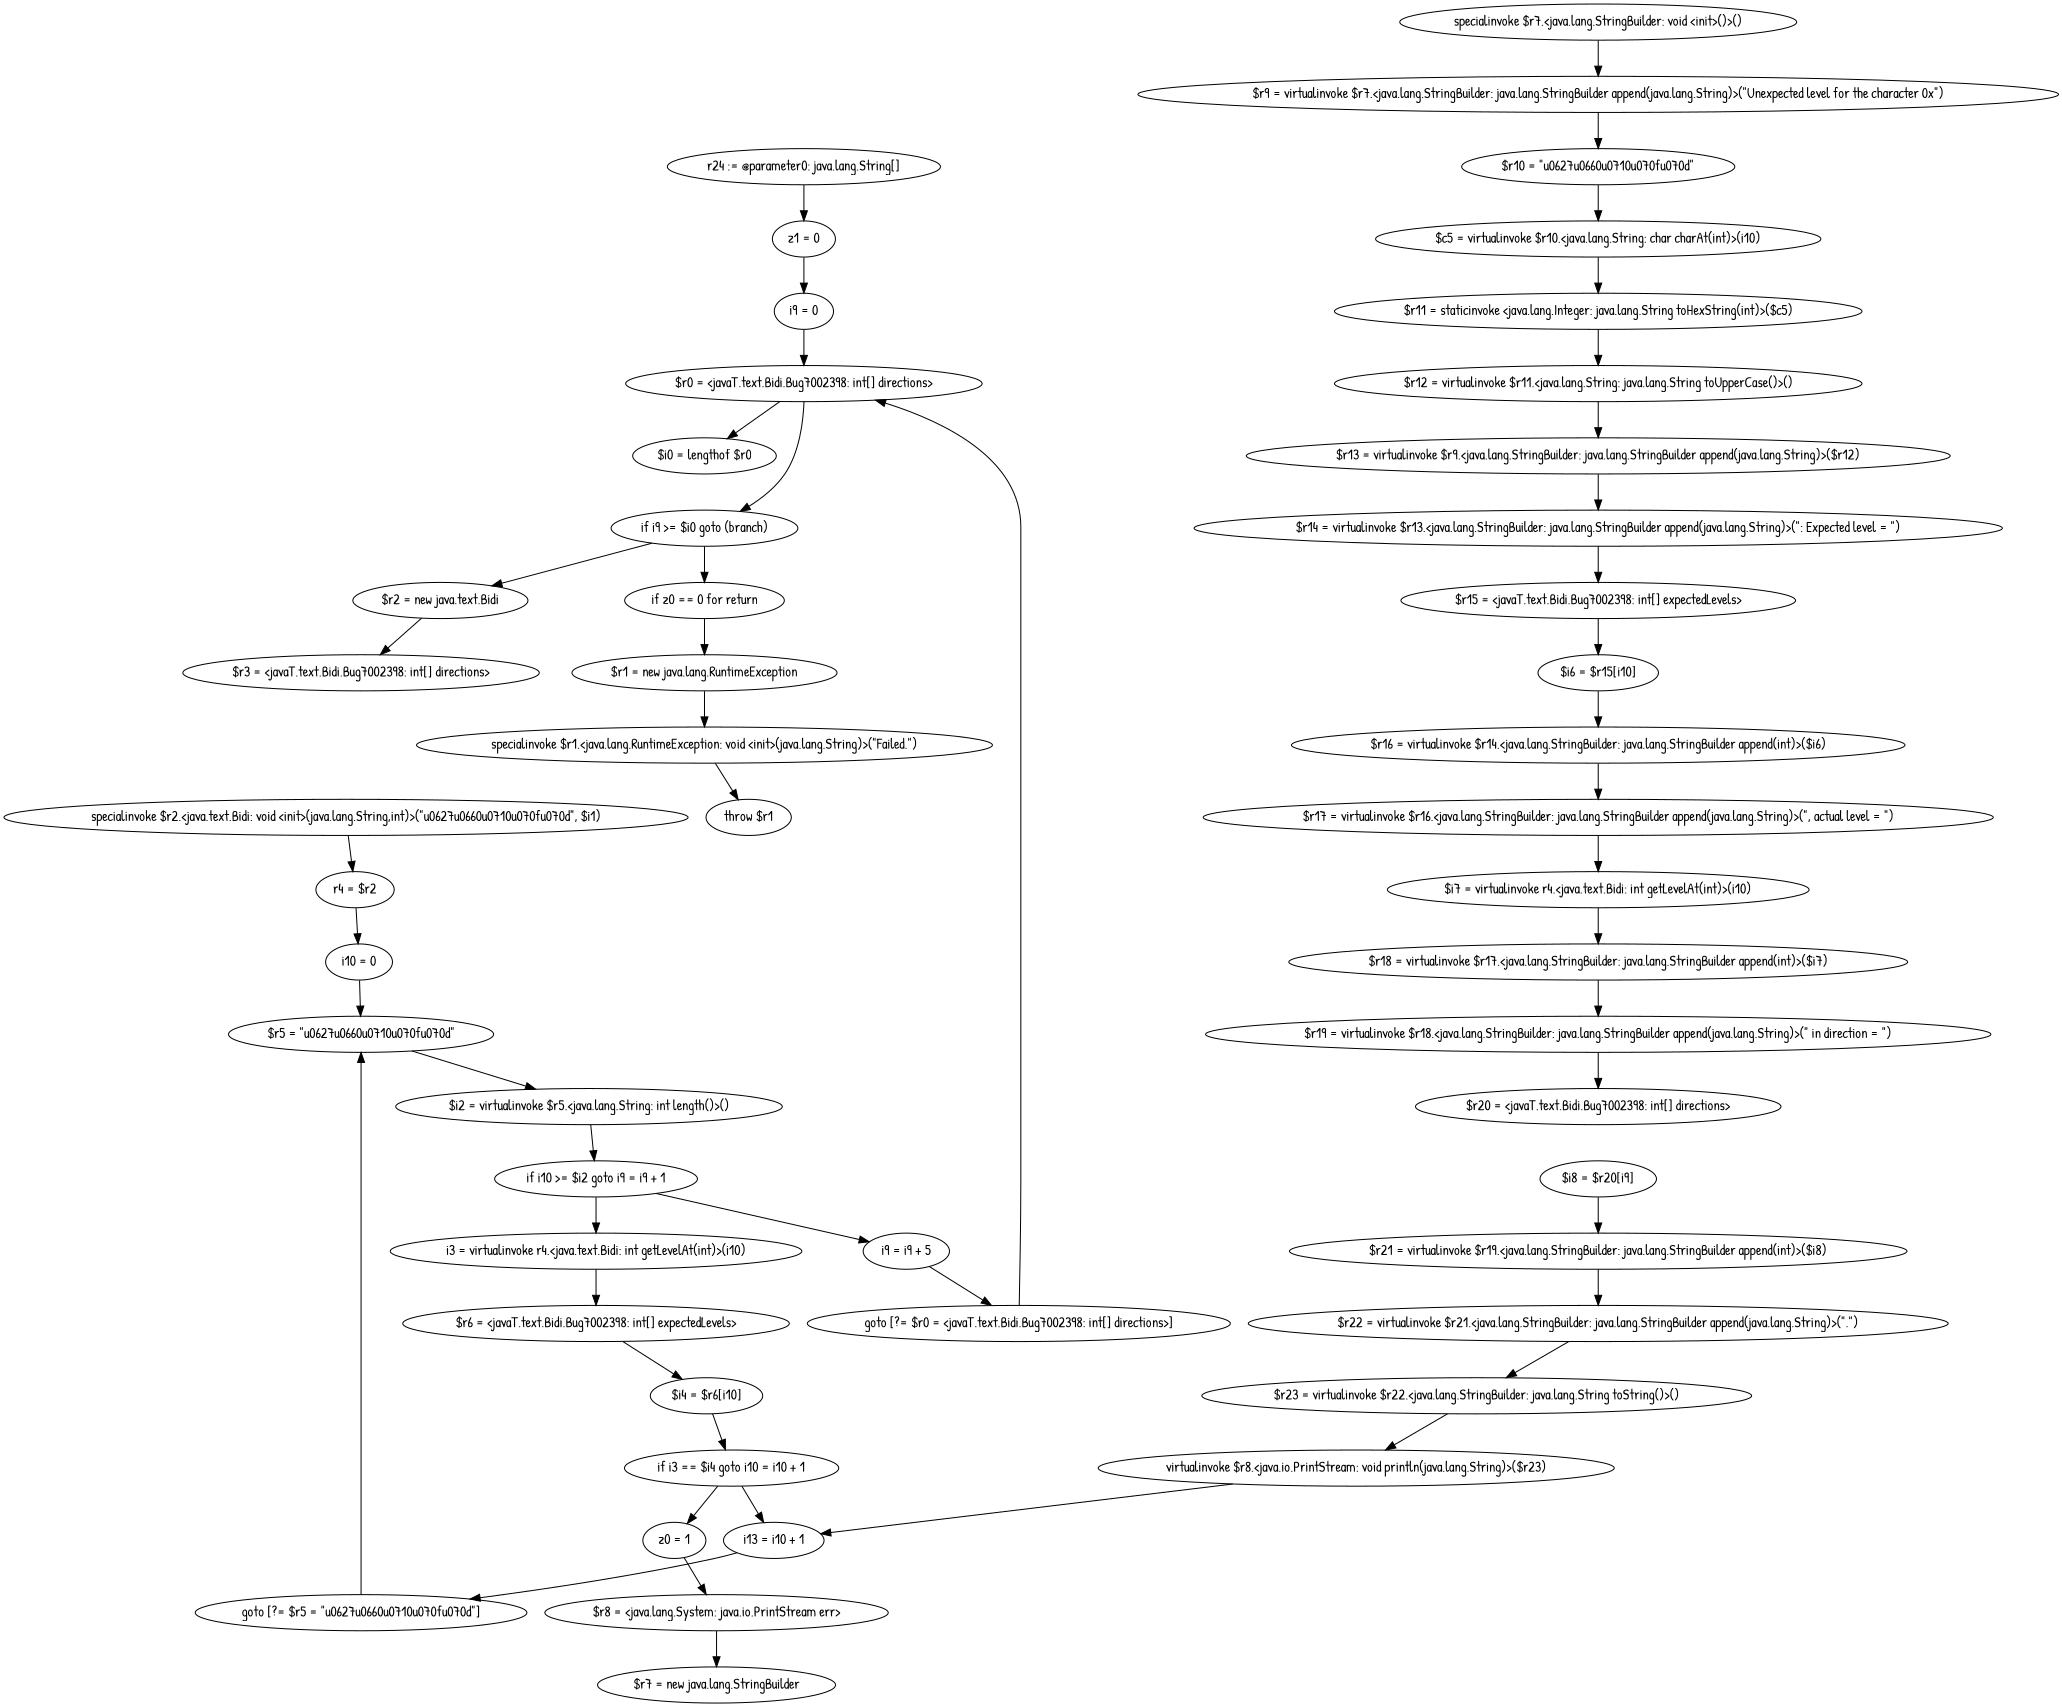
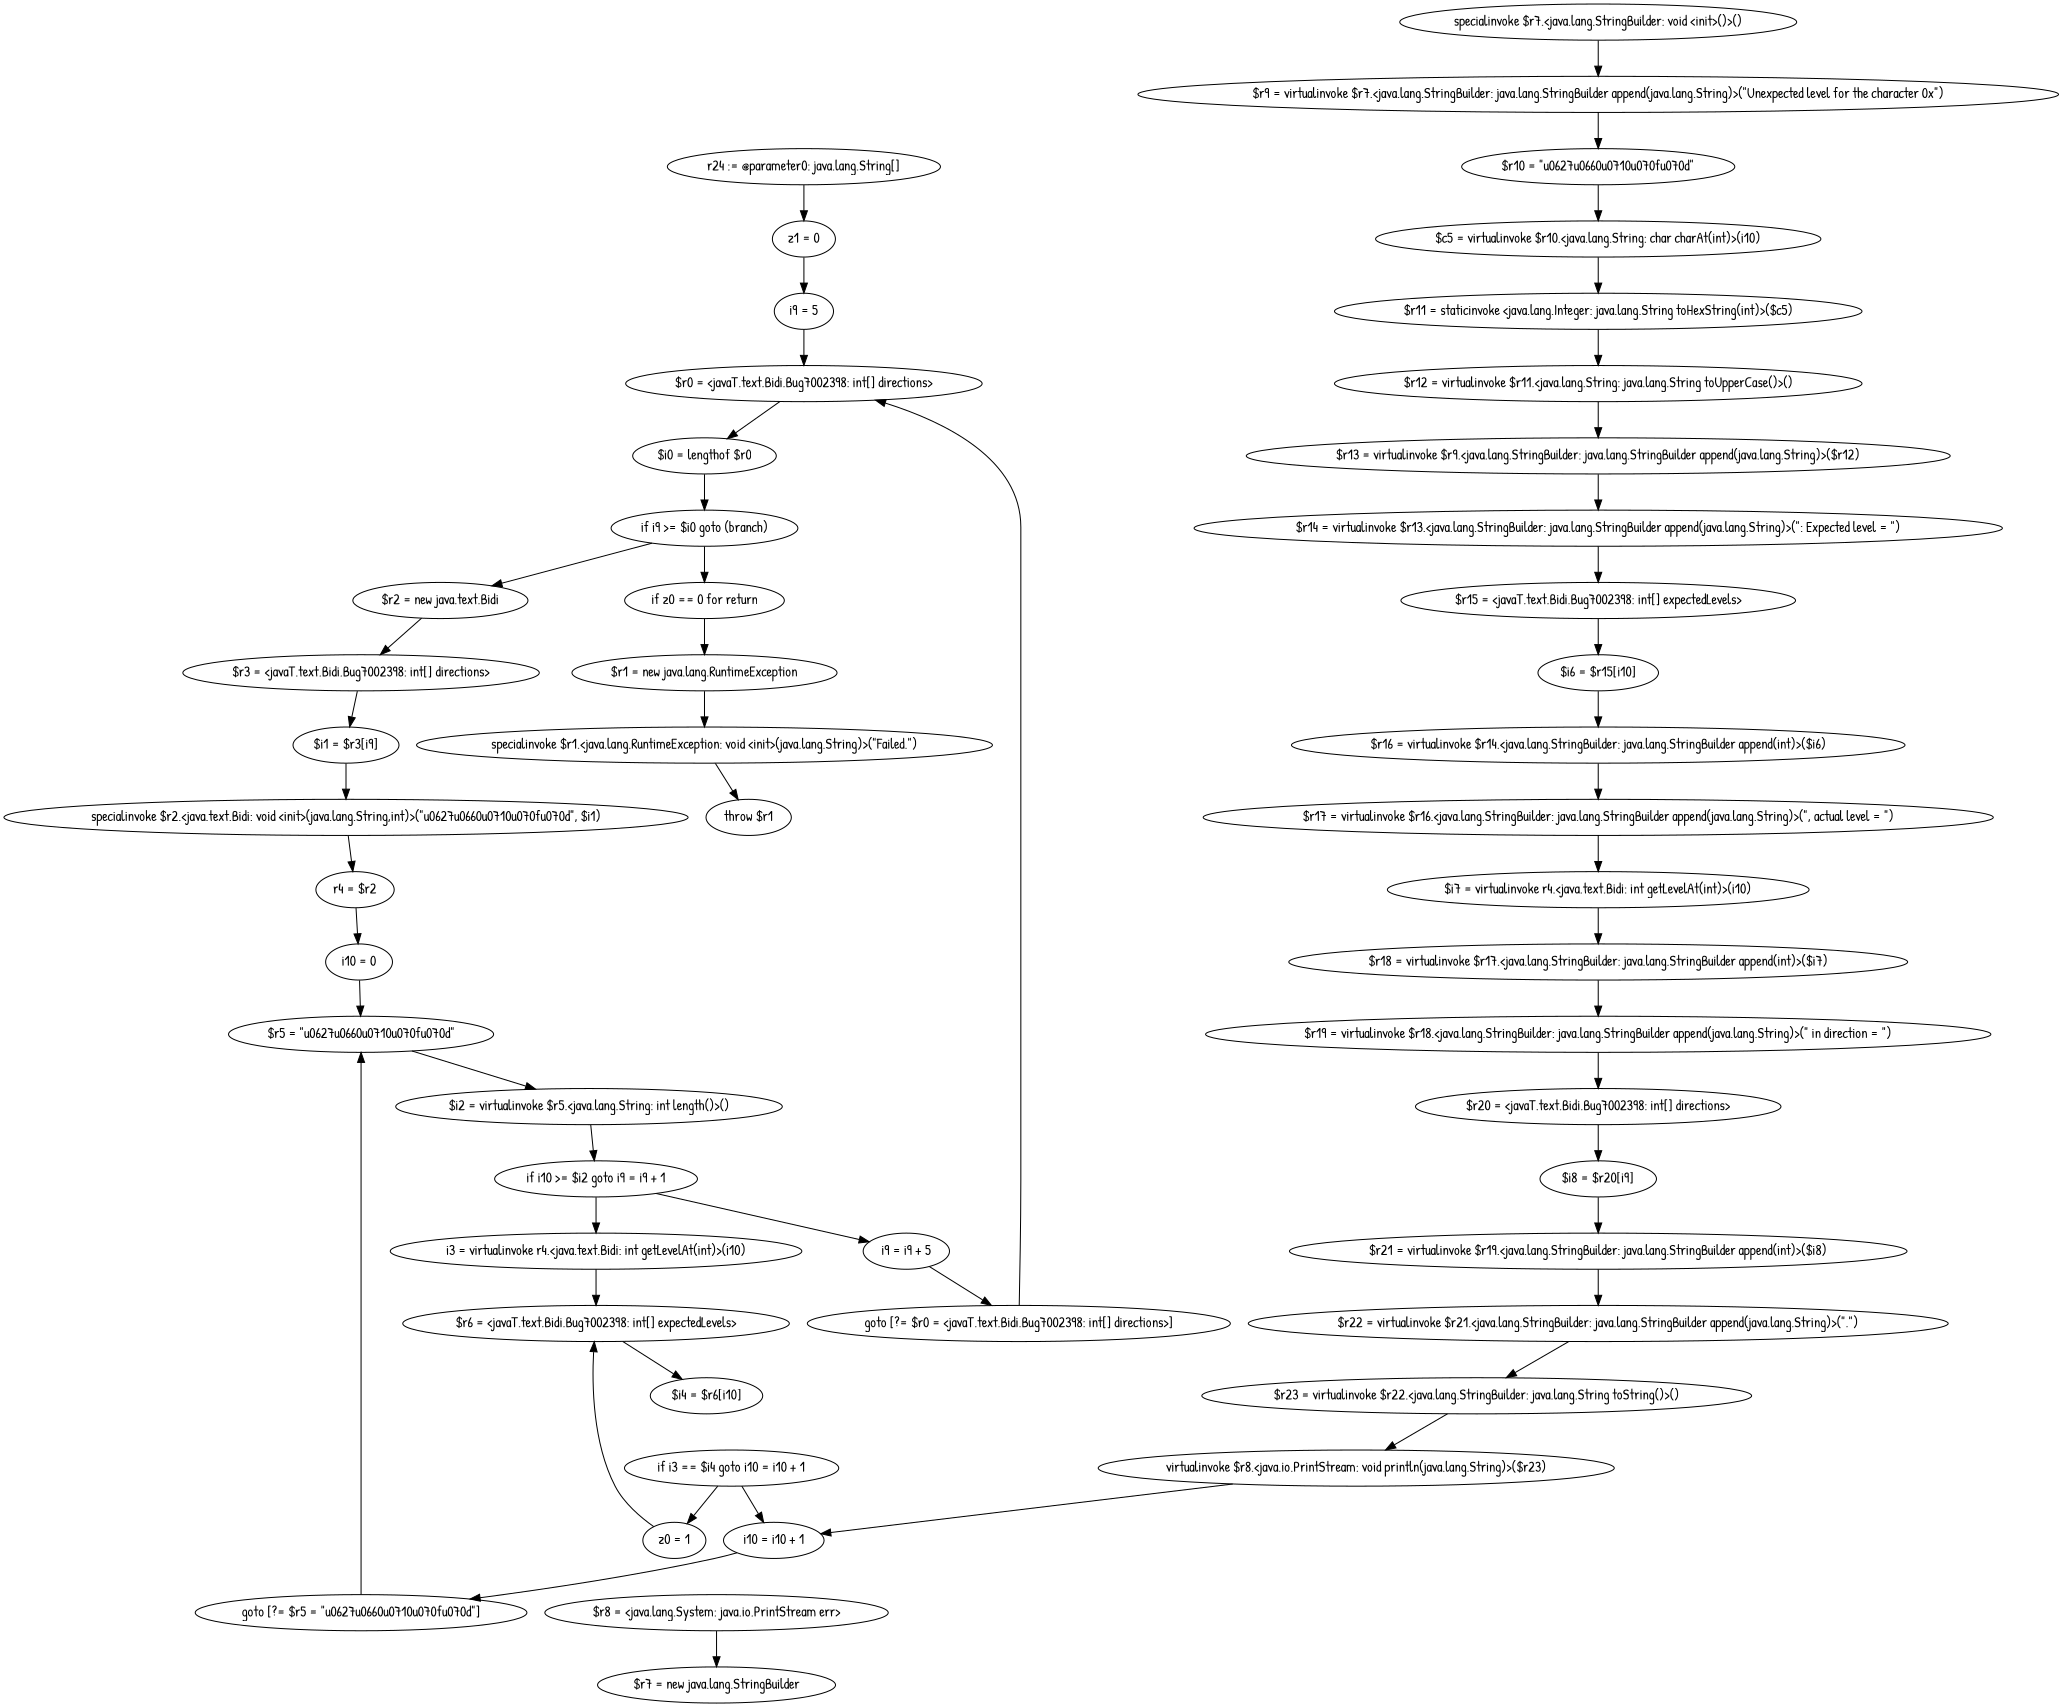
node "i9 = 0": label "i9 = 0" -> "i9 = 5"
edge "$r0 = <javaT.text.Bidi.Bug7002398: int[] directions>" -> "if i9 >= $i0 goto (branch)": now "$i0 = lengthof $r0" -> "if i9 >= $i0 goto (branch)"
node "$i1 = $r3[i9]": added
edge "$r20 = <javaT.text.Bidi.Bug7002398: int[] directions>" -> "$i8 = $r20[i9]": added
edge "$i4 = $r6[i10]" -> "if i3 == $i4 goto i10 = i10 + 1": removed
node "i13 = i10 + 1": label "i13 = i10 + 1" -> "i10 = i10 + 1"
edge "z0 = 1" -> "$r8 = <java.lang.System: java.io.PrintStream err>": now "z0 = 1" -> "$r6 = <javaT.text.Bidi.Bug7002398: int[] expectedLevels>"
